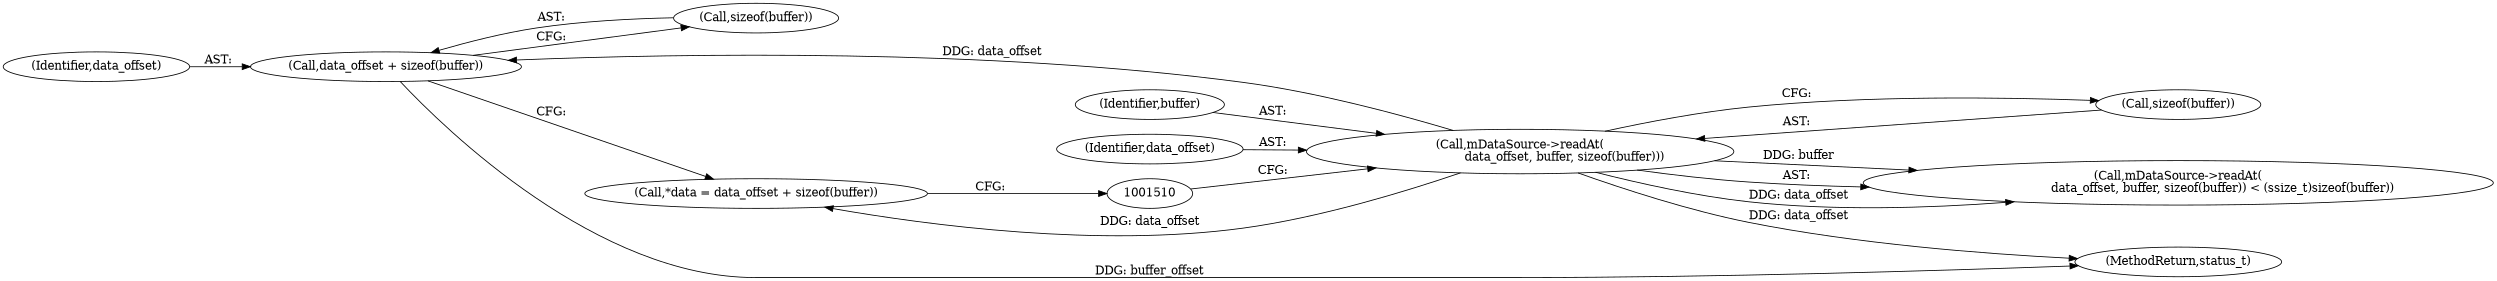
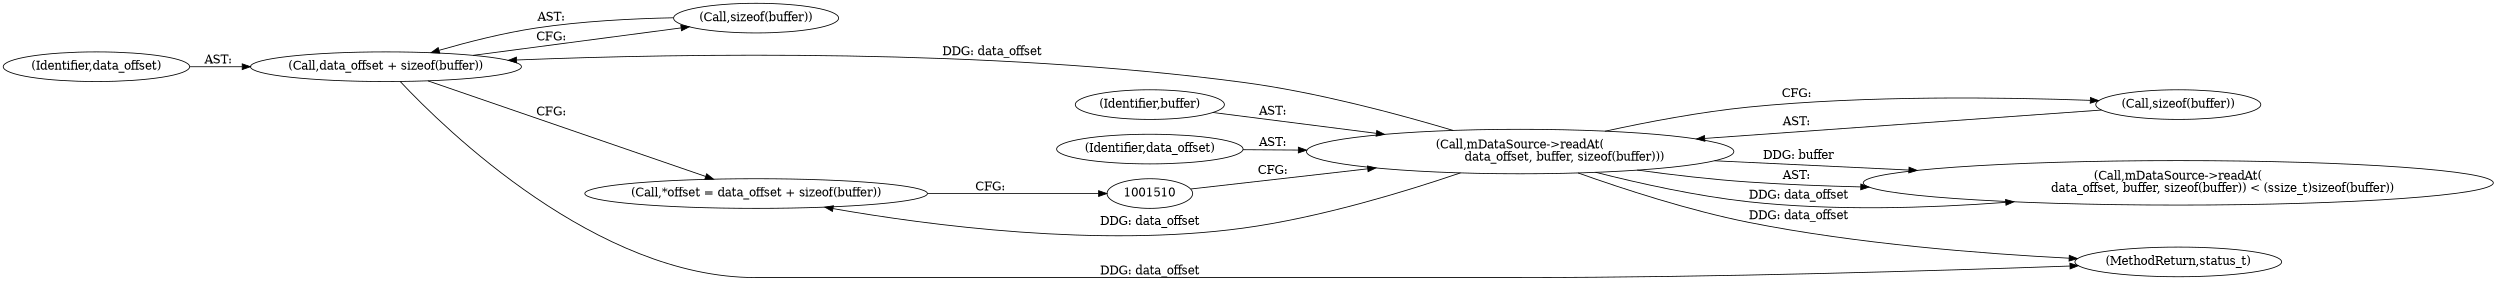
node "(Call,*data = data_offset + sizeof(buffer))": label "(Call,*data = data_offset + sizeof(buffer))" -> "(Call,*offset = data_offset + sizeof(buffer))"
edge "(Call,data_offset + sizeof(buffer))" -> "(MethodReturn,status_t)": label "DDG: buffer_offset" -> "DDG: data_offset"
